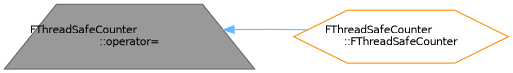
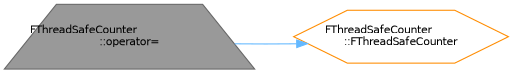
edge "FThreadSafeCounter ::FThreadSafeCounter" -> "FThreadSafeCounter ::operator=": reversed
